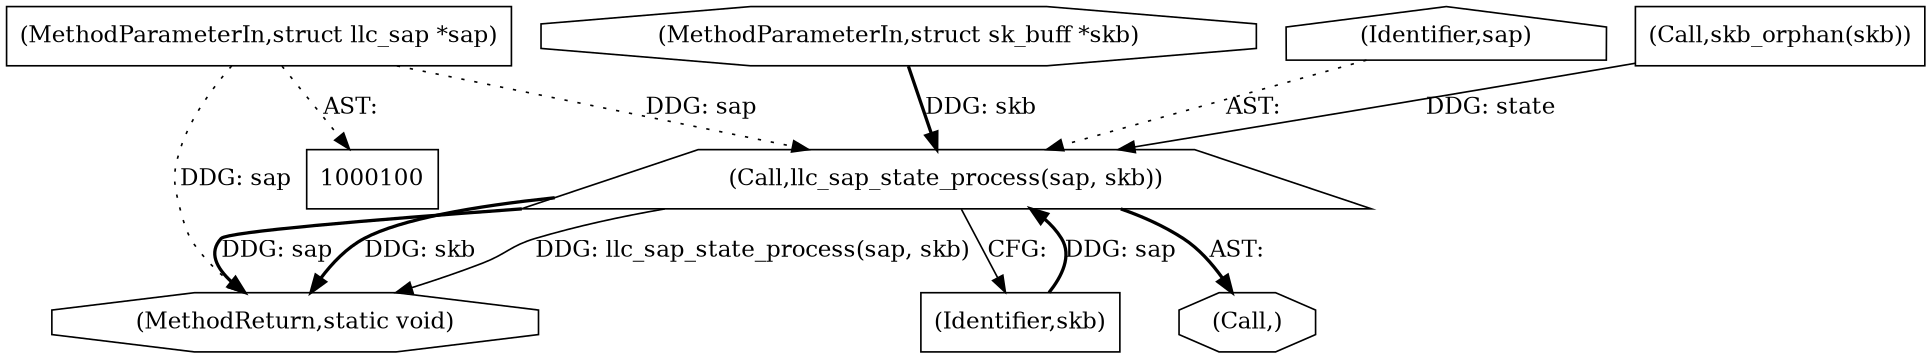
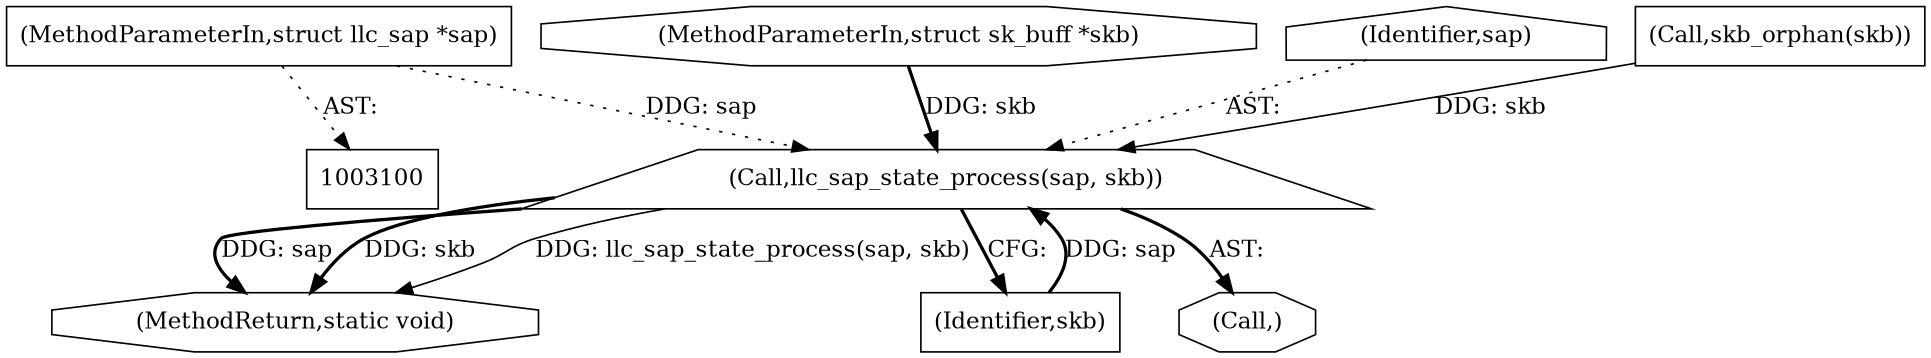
edge "(Call,skb_orphan(skb))" -> "(Call,llc_sap_state_process(sap, skb))": label "DDG: state" -> "DDG: skb"
edge "(MethodParameterIn,struct llc_sap *sap)" -> "(MethodReturn,static void)": removed, label "DDG: sap"
node "1000100": label "1000100" -> "1003100"
edge "(Call,llc_sap_state_process(sap, skb))" -> "(Identifier,skb)": style solid -> bold
